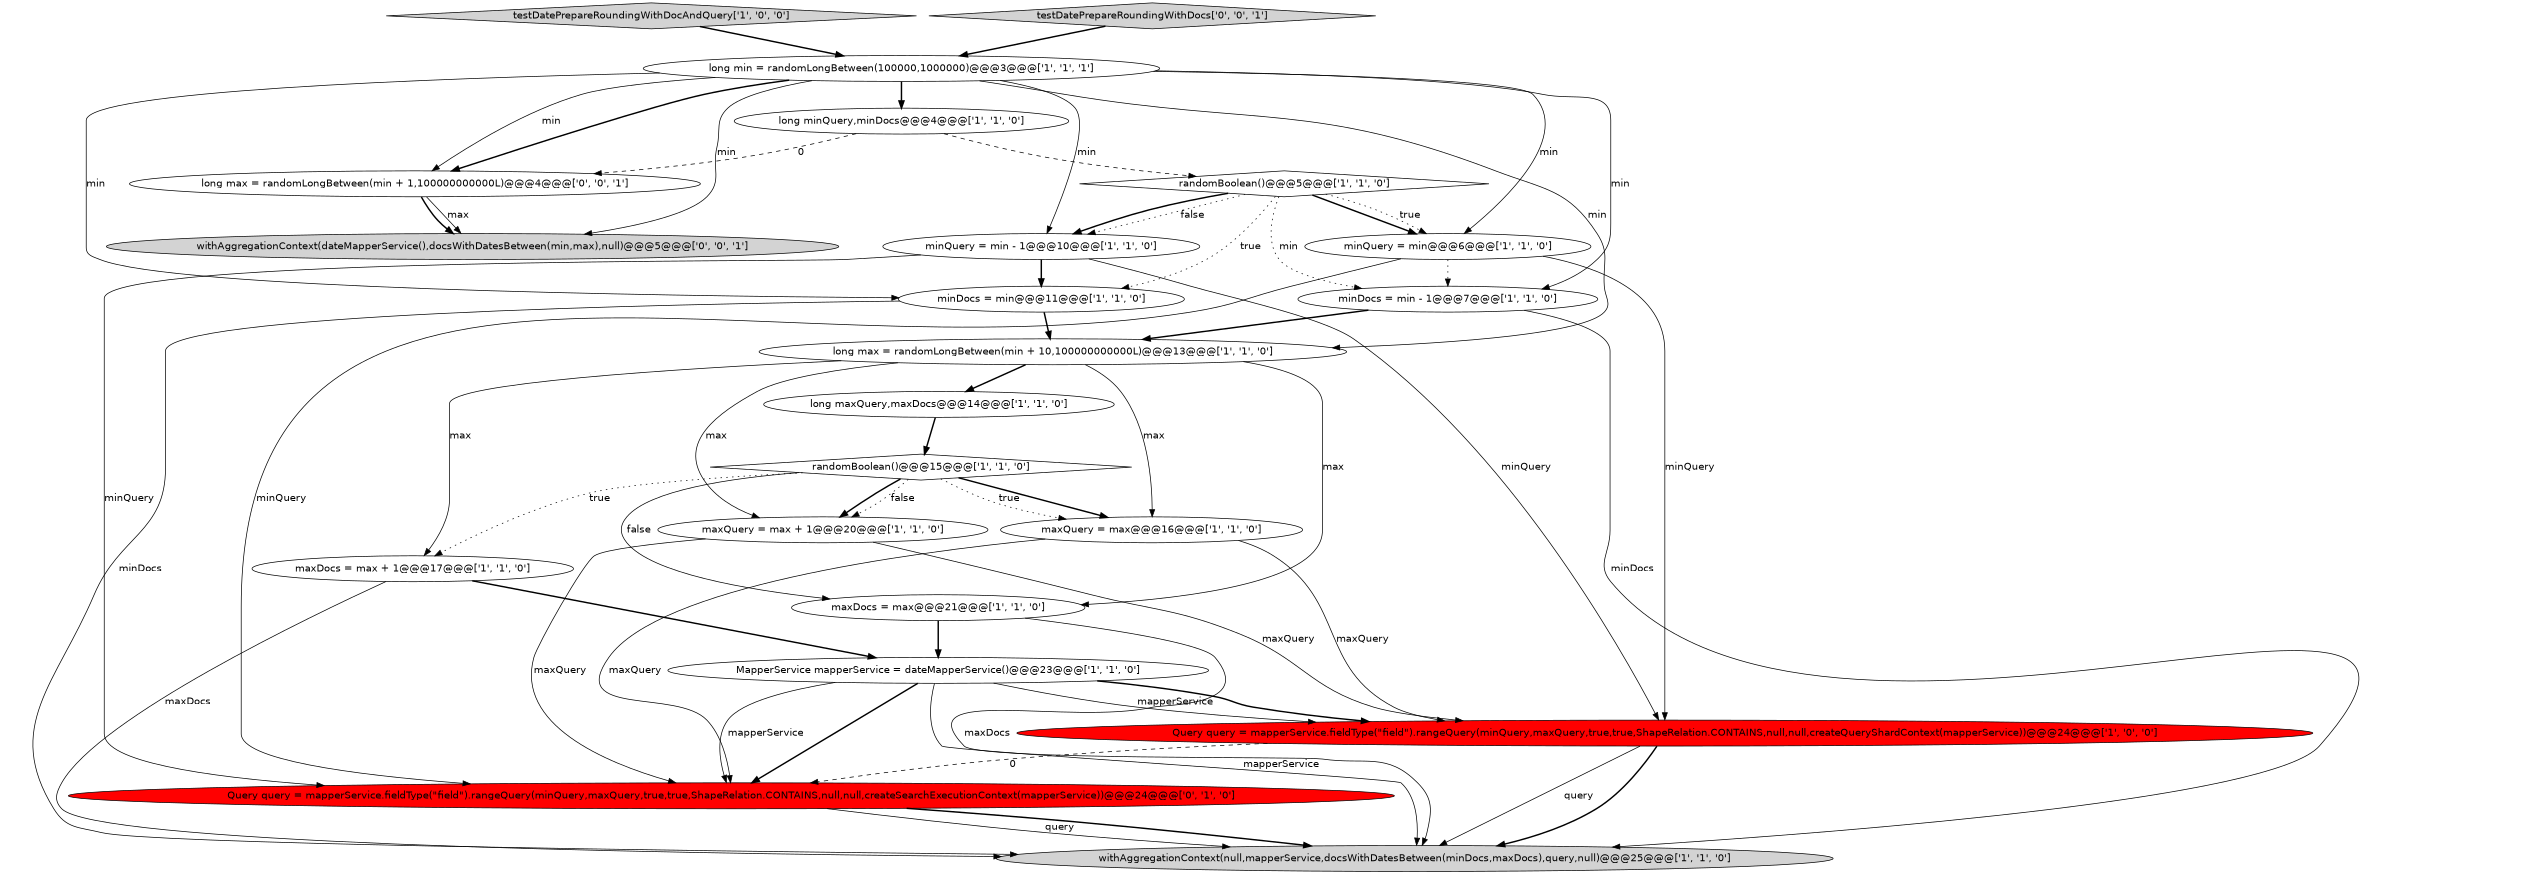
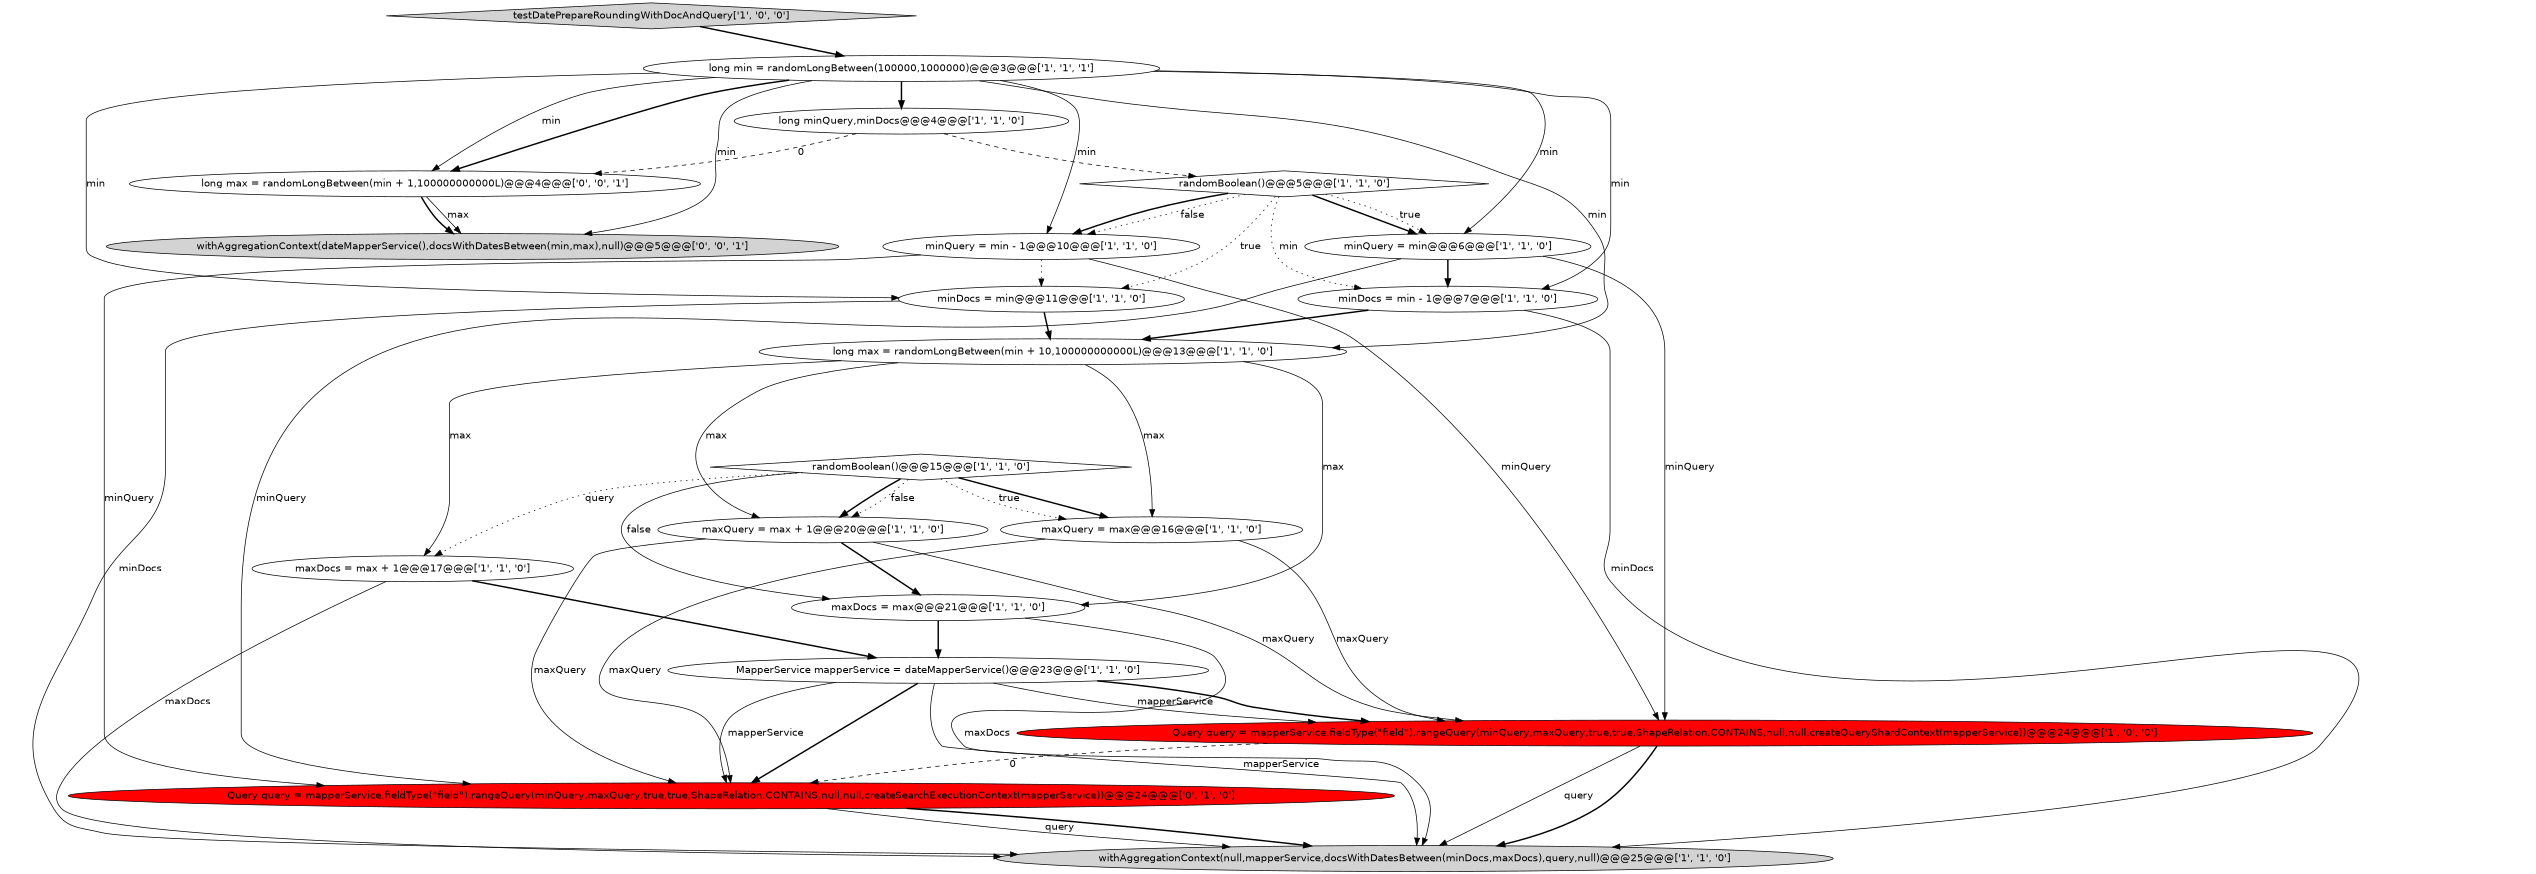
node "testDatePrepareRoundingWithDocs['0', '0', '1']": removed
edge "minQuery = min - 1@@@10@@@['1', '1', '0']" -> "minDocs = min@@@11@@@['1', '1', '0']": style bold -> dotted
edge "minQuery = min@@@6@@@['1', '1', '0']" -> "minDocs = min - 1@@@7@@@['1', '1', '0']": style dotted -> bold
node "long maxQuery,maxDocs@@@14@@@['1', '1', '0']": removed
edge "randomBoolean()@@@15@@@['1', '1', '0']" -> "maxDocs = max + 1@@@17@@@['1', '1', '0']": label "true" -> "query"
edge "maxQuery = max + 1@@@20@@@['1', '1', '0']" -> "maxDocs = max@@@21@@@['1', '1', '0']": added
